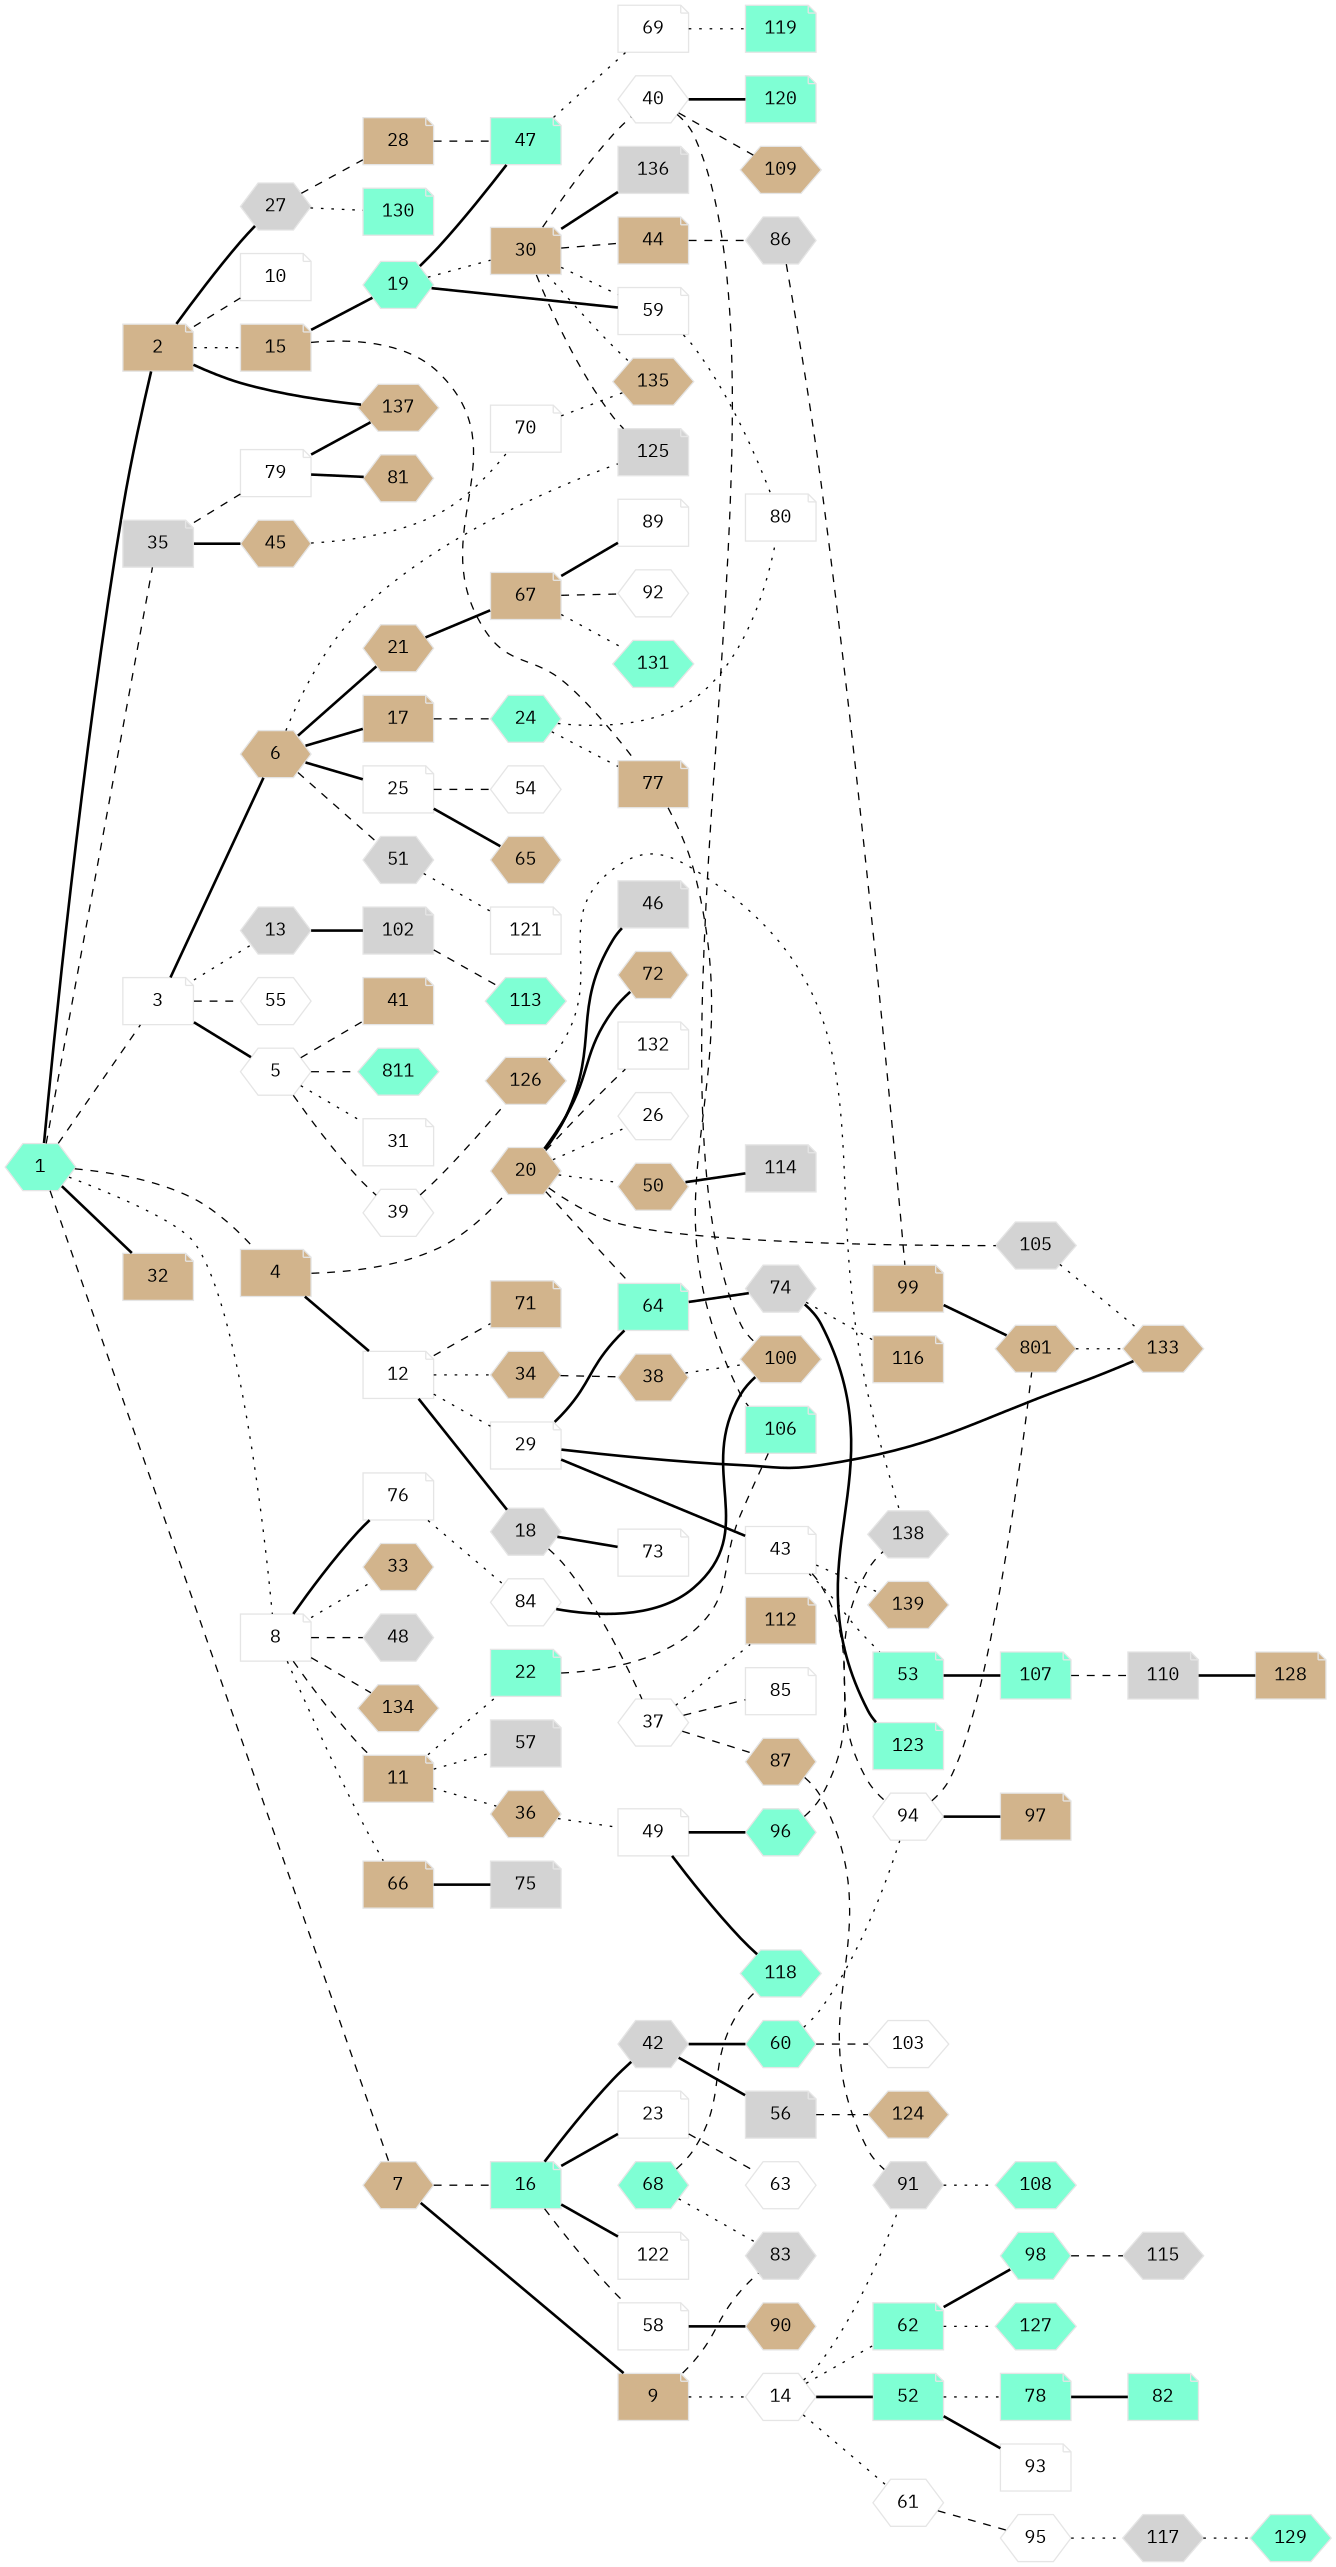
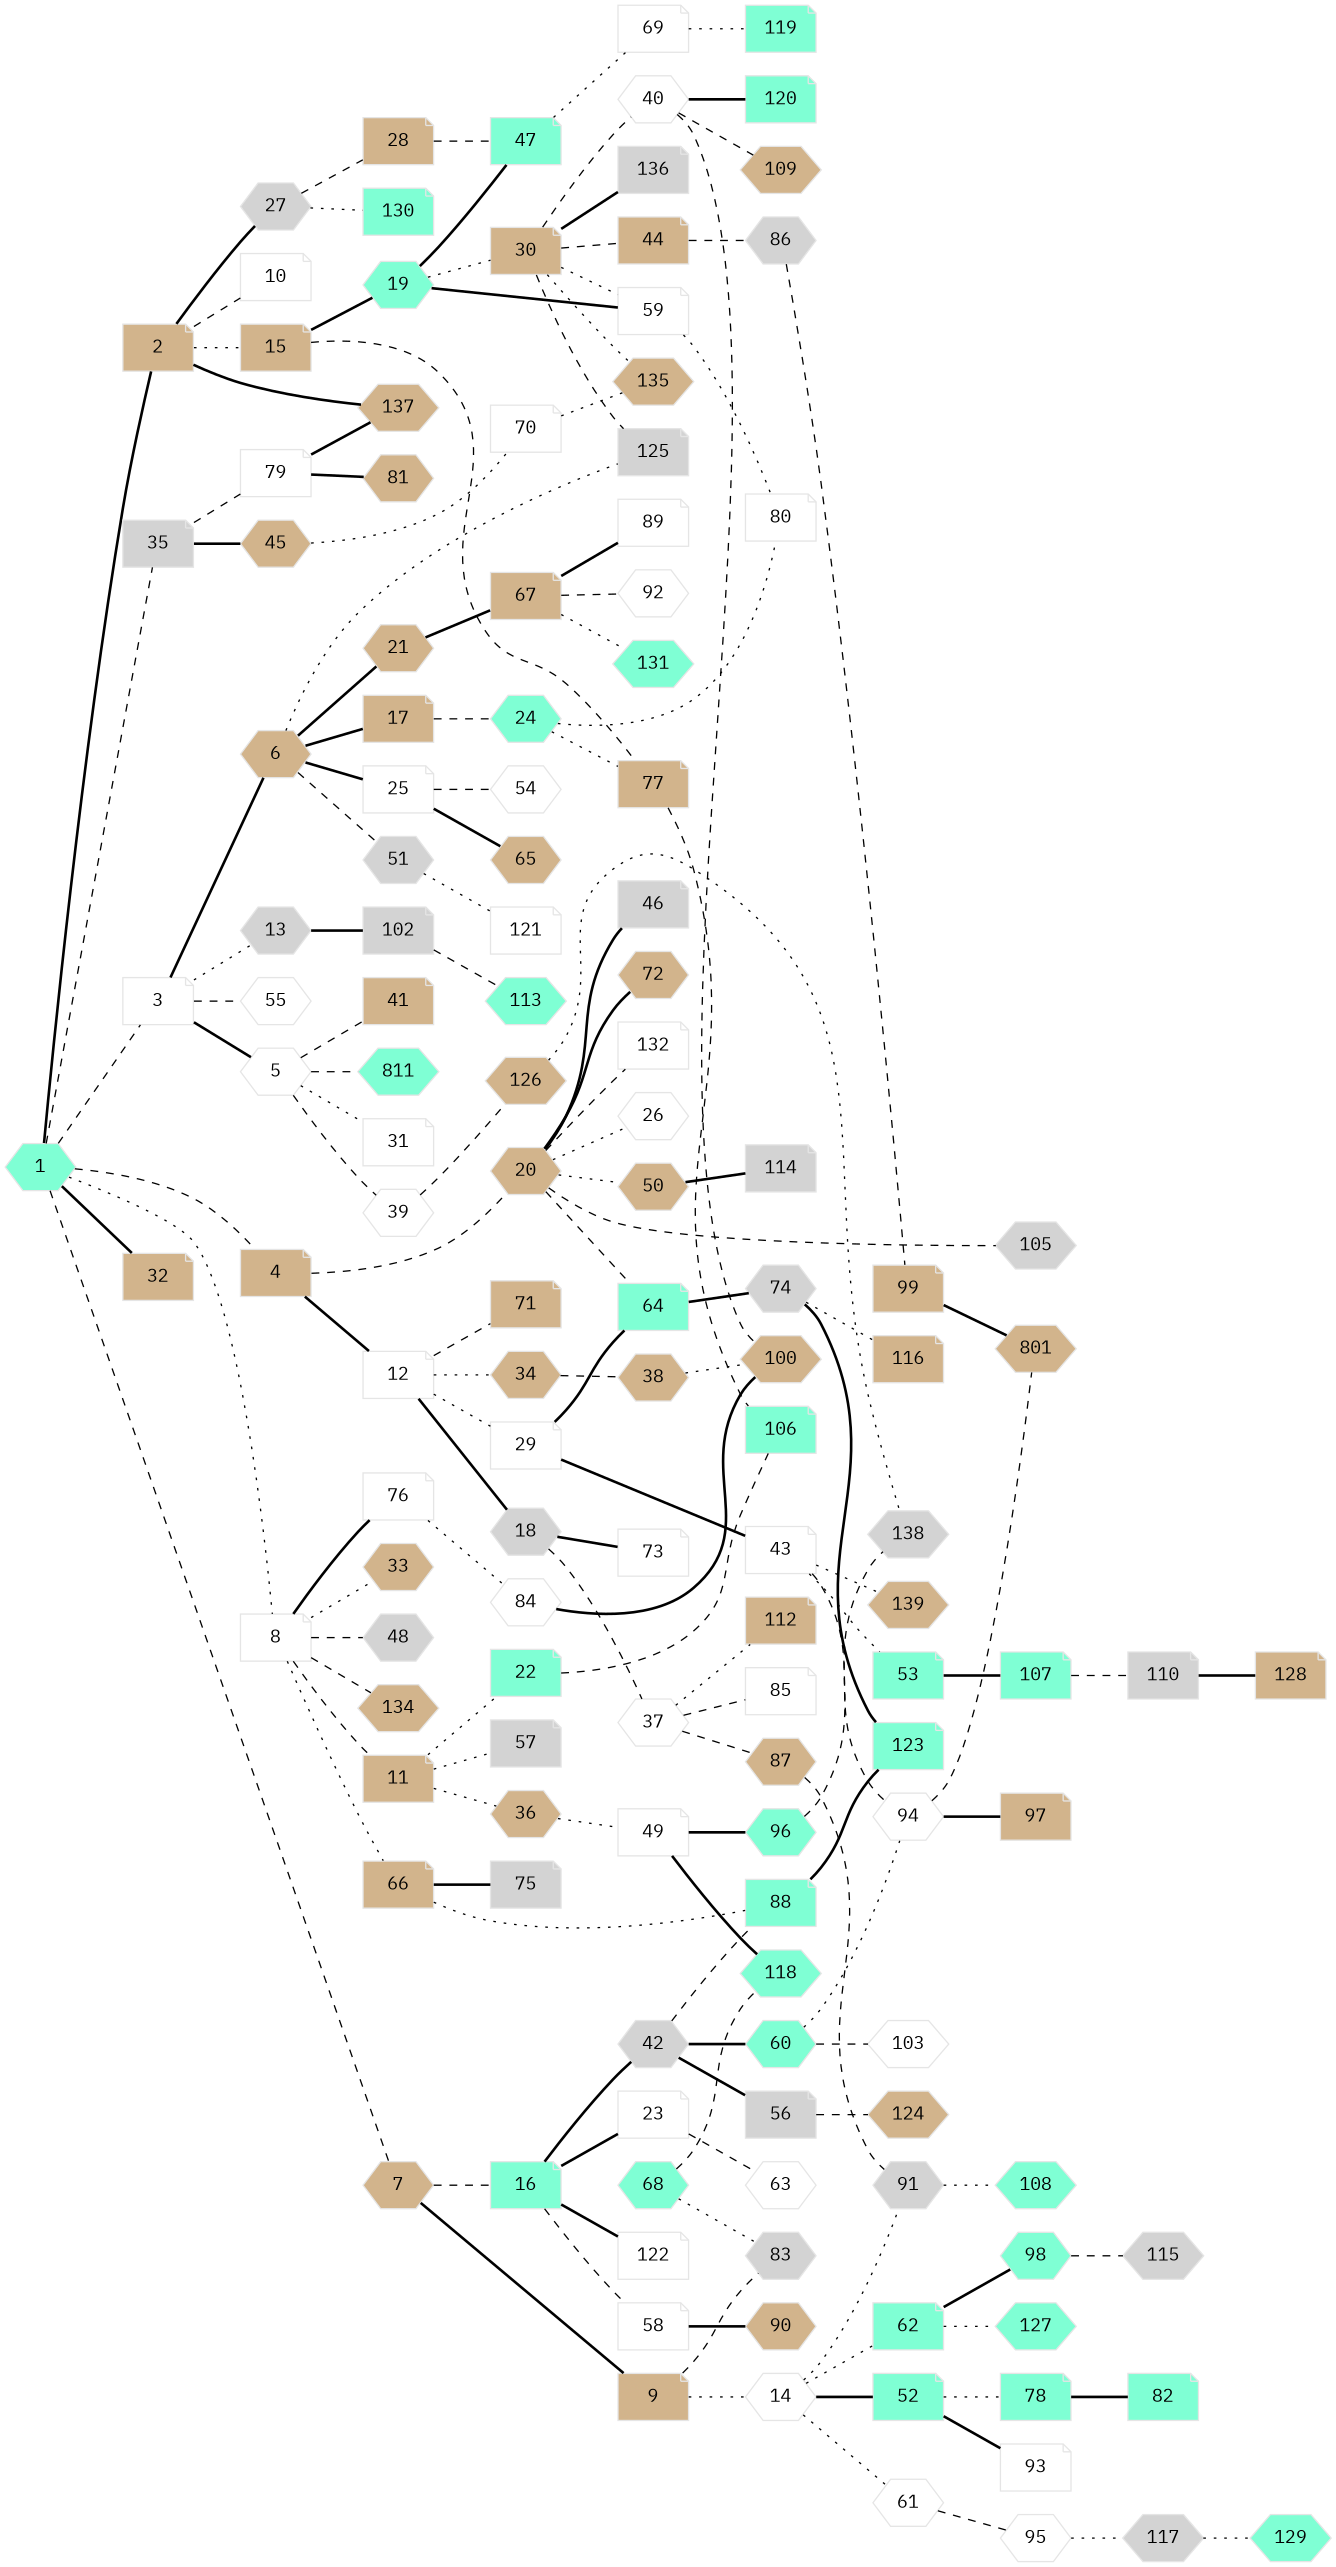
node "133": removed
node "88": added
